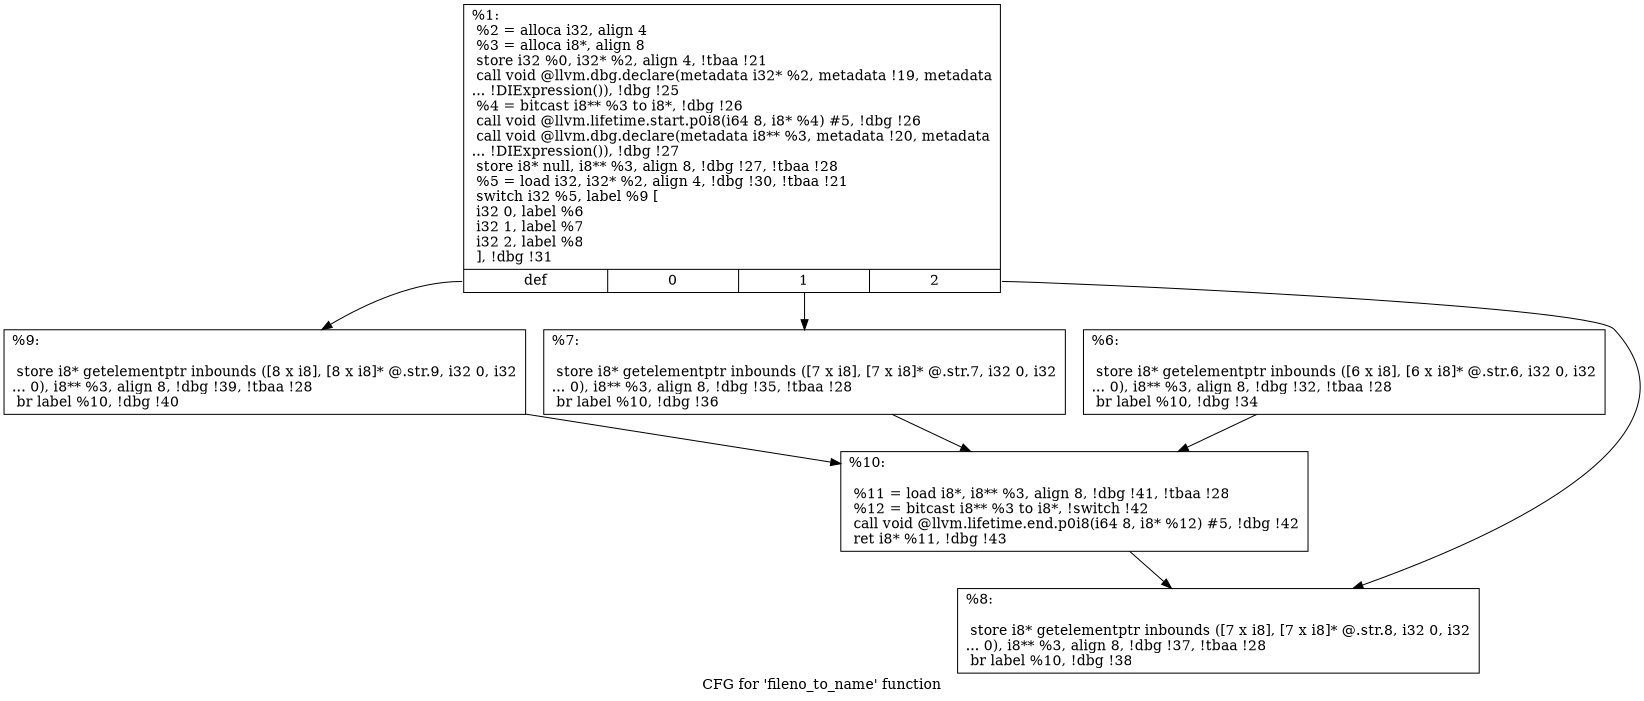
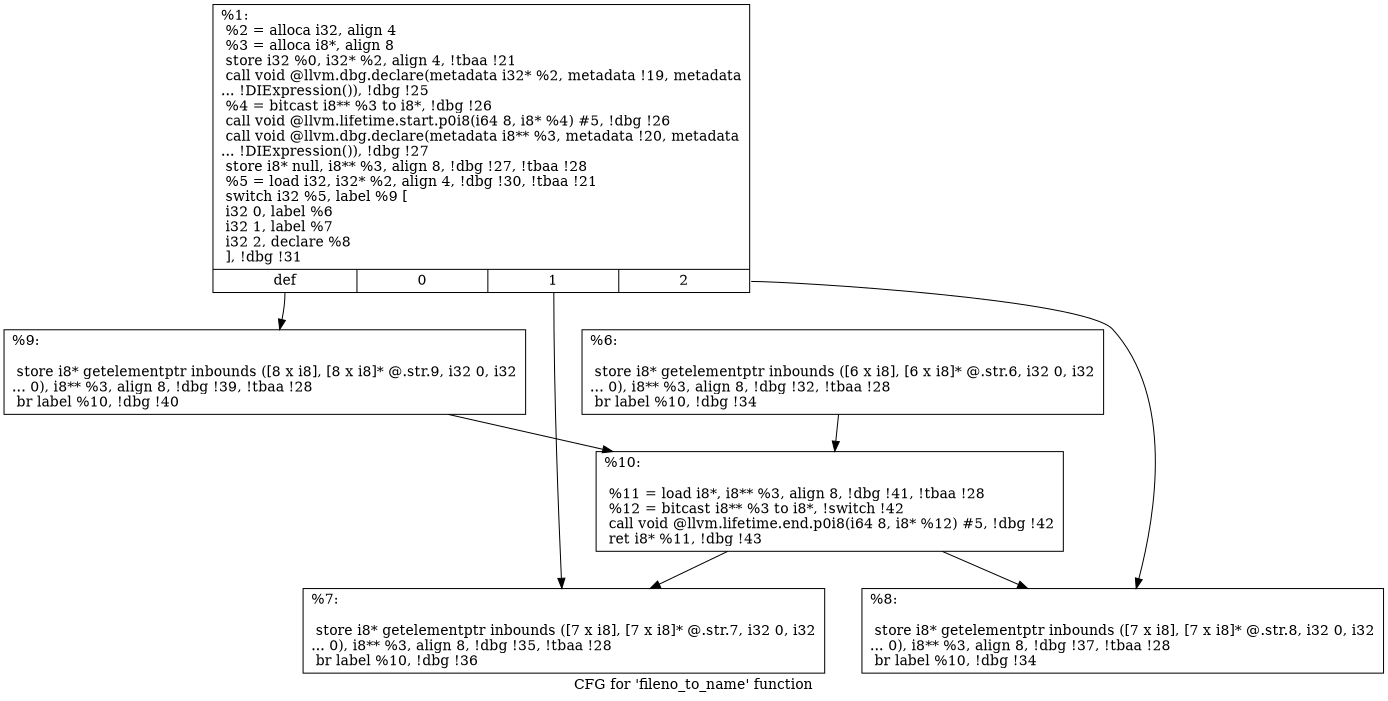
node "%1:": text "i32 2, label %8" -> "i32 2, declare %8"
edge "%7:" -> "%10:": reversed
node "%8:": text "br label %10, !dbg !38" -> "br label %10, !dbg !34"
